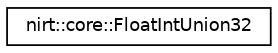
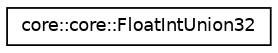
node "nirt::core::FloatIntUnion32": label "nirt::core::FloatIntUnion32" -> "core::core::FloatIntUnion32"
